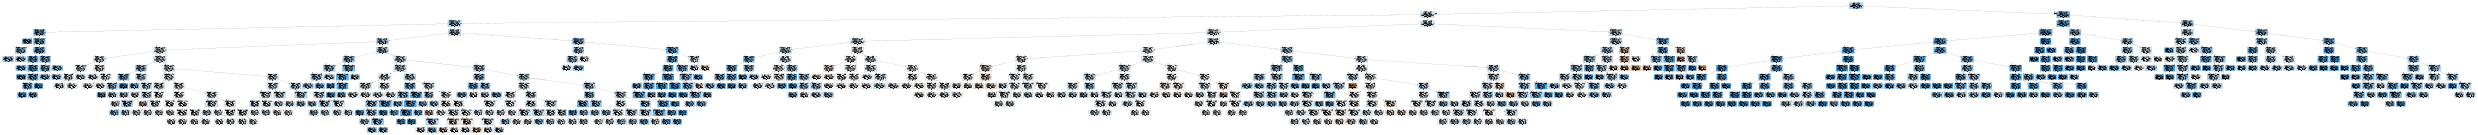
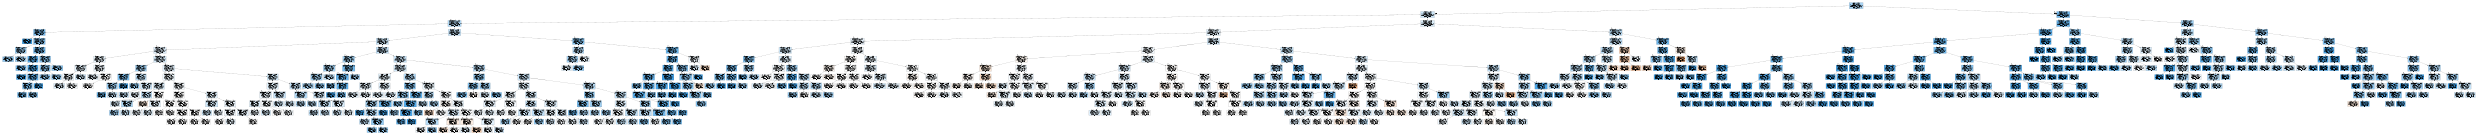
node "gini = 0.0 samples = 62 value = [0, 62] class = True": fillcolor #edf6fd -> #399de5
node "gini = 0.5 samples = 196 value = [96, 100] class = True": removed
node "gini = 0.413 samples = 48 value = [14, 34] class = True": removed
node "gini = 0.5 samples = 8 value = [4, 4] class = False": removed
node "gini = 0.408 samples = 70 value = [20, 50] class = True": fillcolor #88c4ef -> #f9fcfe
node "gini = 0.204 samples = 104 value = [12, 92] class = True": fillcolor #b8dcf6 -> #53aae8
node "gini = 0.428 samples = 510 value = [158, 352] class = True": fillcolor #92c9f1 -> #fae6d7
node "gini = 0.497 samples = 78 value = [36, 42] class = True": removed
node "gini = 0.488 samples = 520 value = [220, 300] class = True": removed
